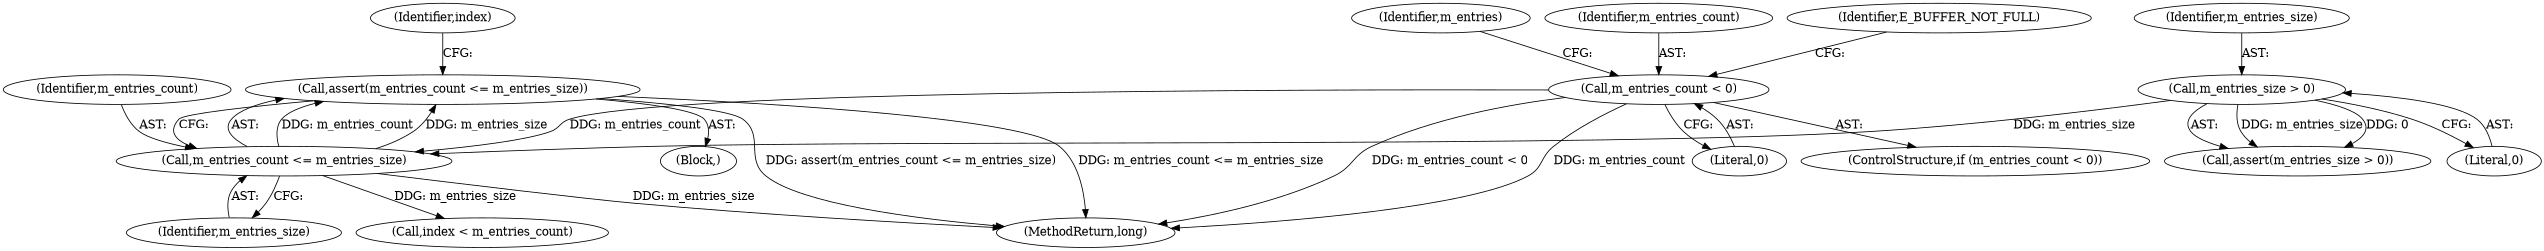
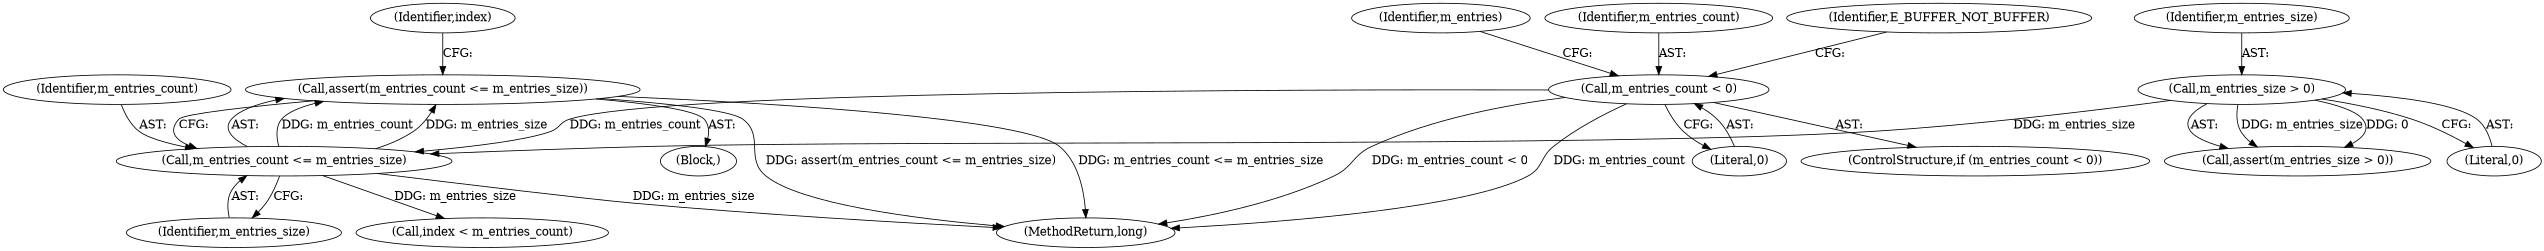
node "(Identifier,E_BUFFER_NOT_FULL)": label "(Identifier,E_BUFFER_NOT_FULL)" -> "(Identifier,E_BUFFER_NOT_BUFFER)"
